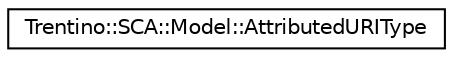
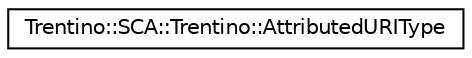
node "Trentino::SCA::Model::AttributedURIType": label "Trentino::SCA::Model::AttributedURIType" -> "Trentino::SCA::Trentino::AttributedURIType"
